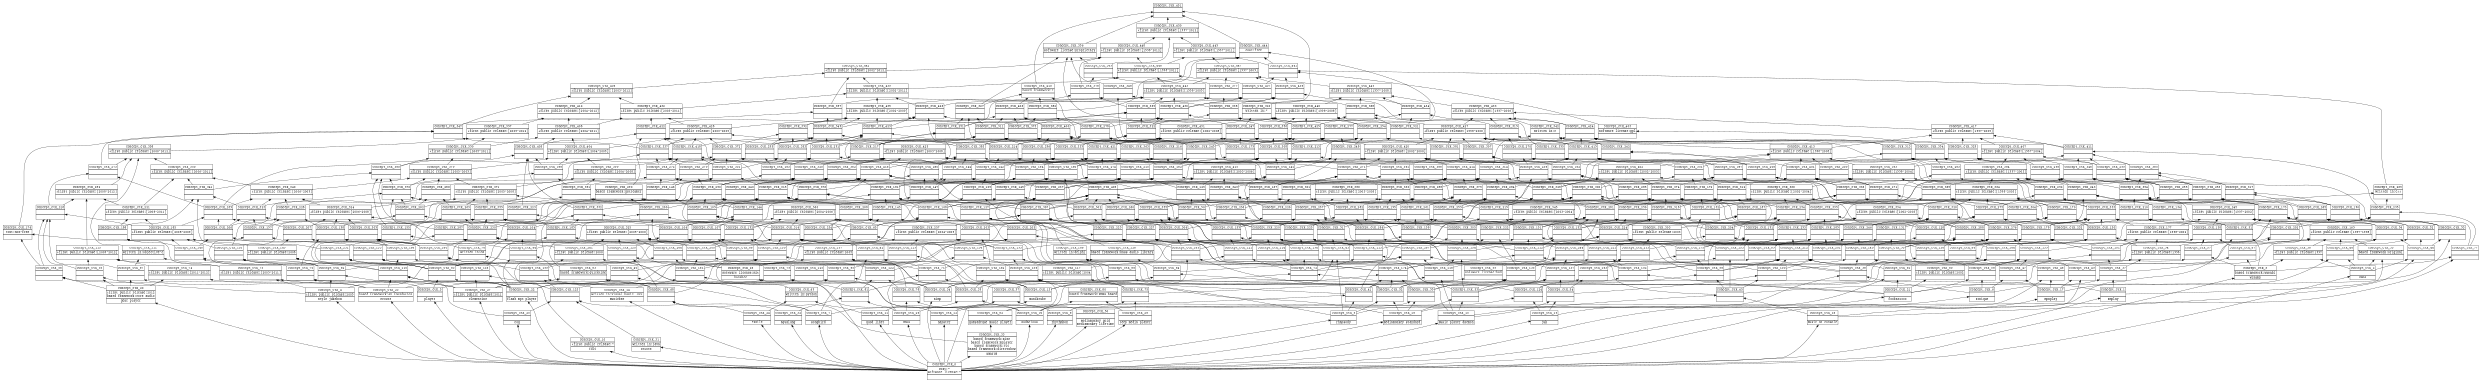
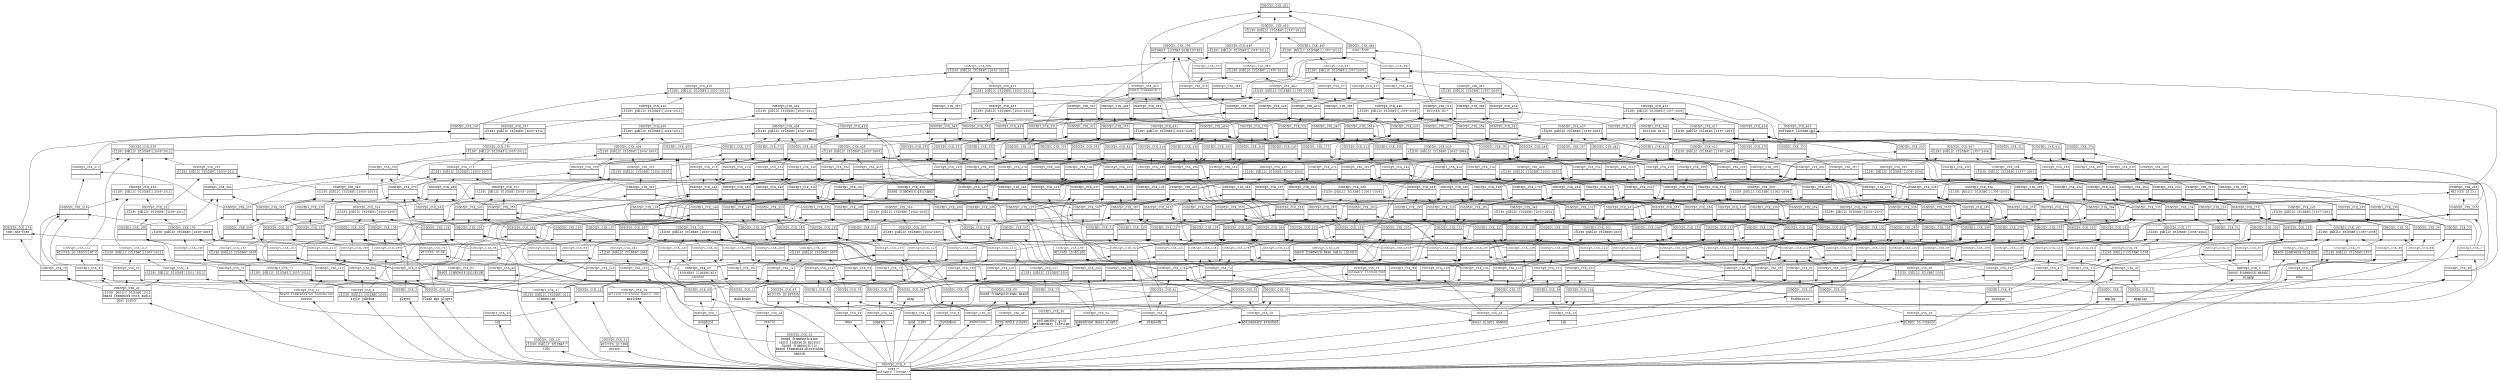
edge "Concept_ctx_16" -> "Concept_ctx_60": added
node "Concept_ctx_32": removed
node "Concept_ctx_16": text "music on console" -> "player on console"
